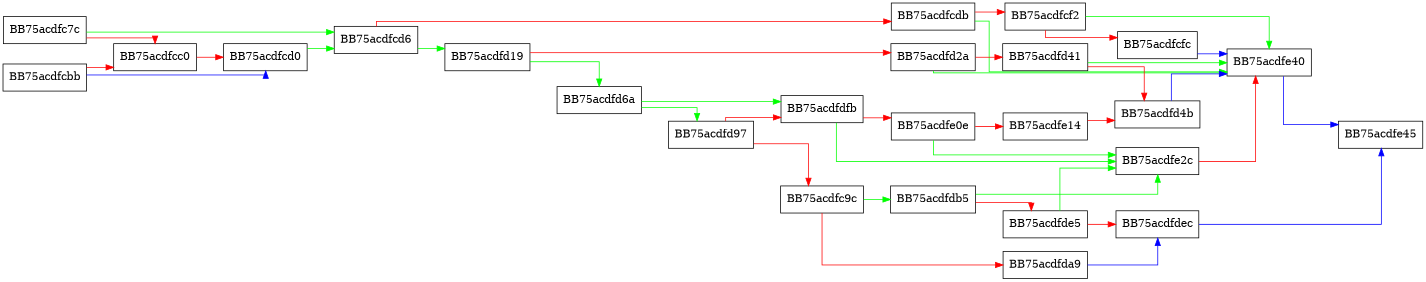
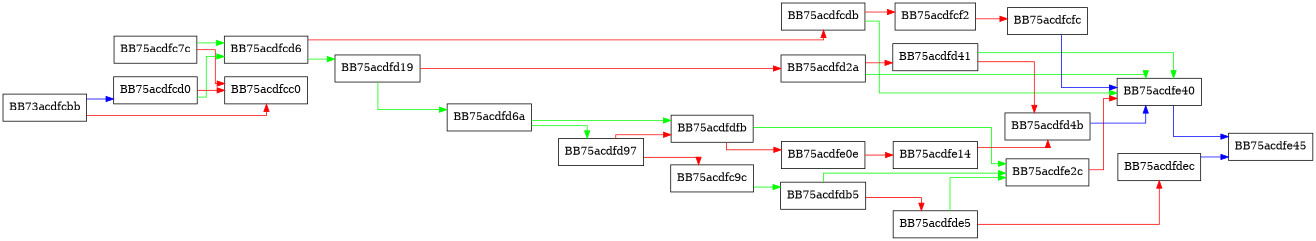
edge "BB75acdfcf2" -> "BB75acdfe40": removed
edge "BB75acdfcc0" -> "BB75acdfcd0": reversed
node "BB75acdfcbb": label "BB75acdfcbb" -> "BB73acdfcbb"
edge "BB75acdfe0e" -> "BB75acdfe2c": removed
node "BB75acdfda9": removed
